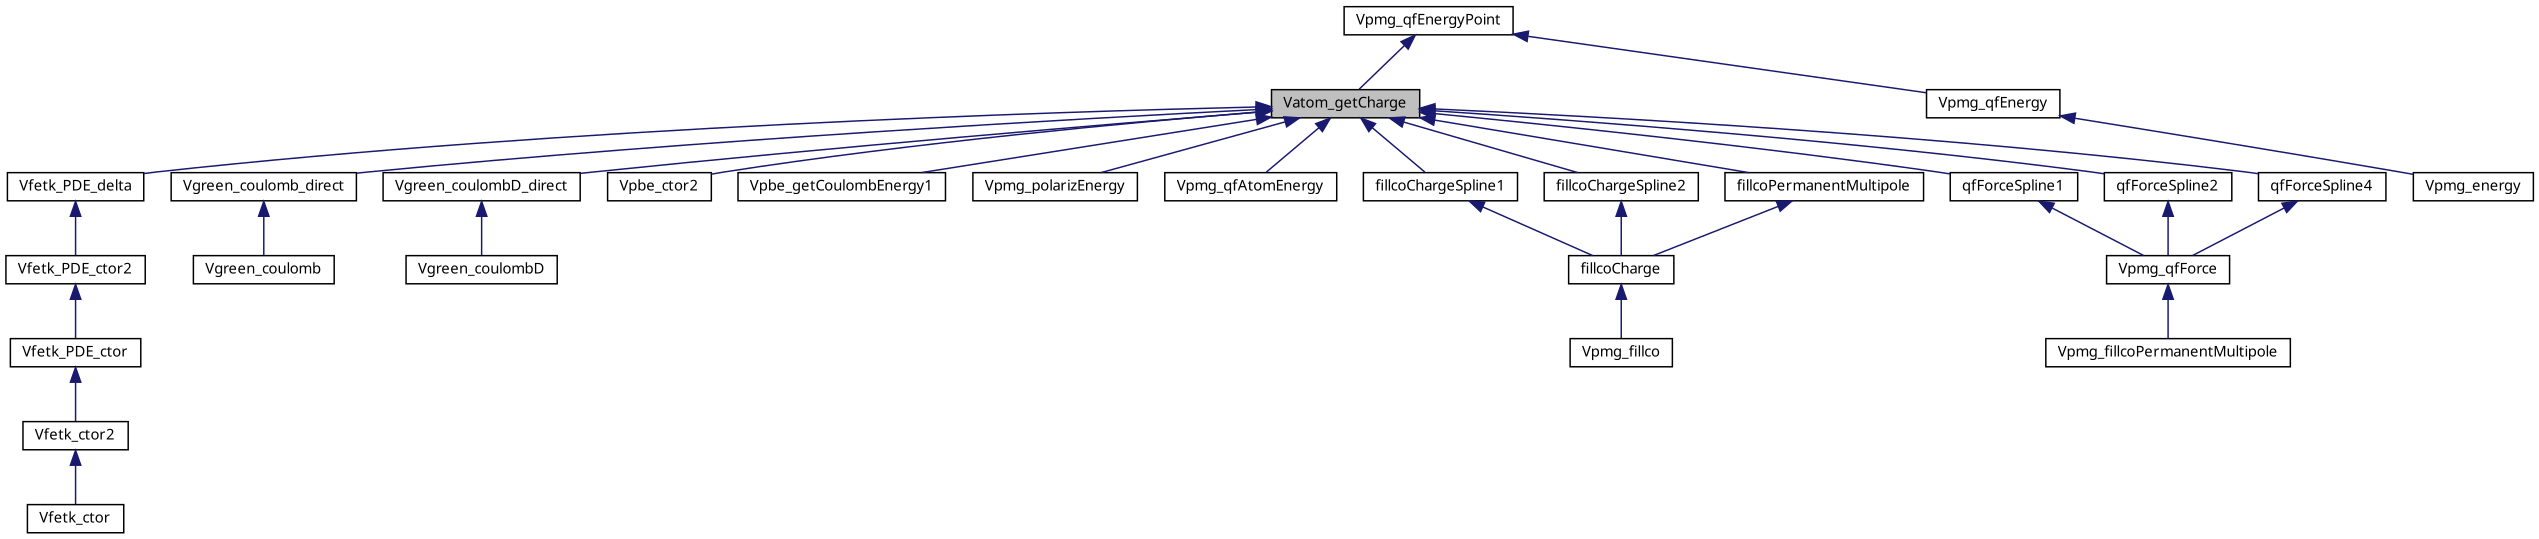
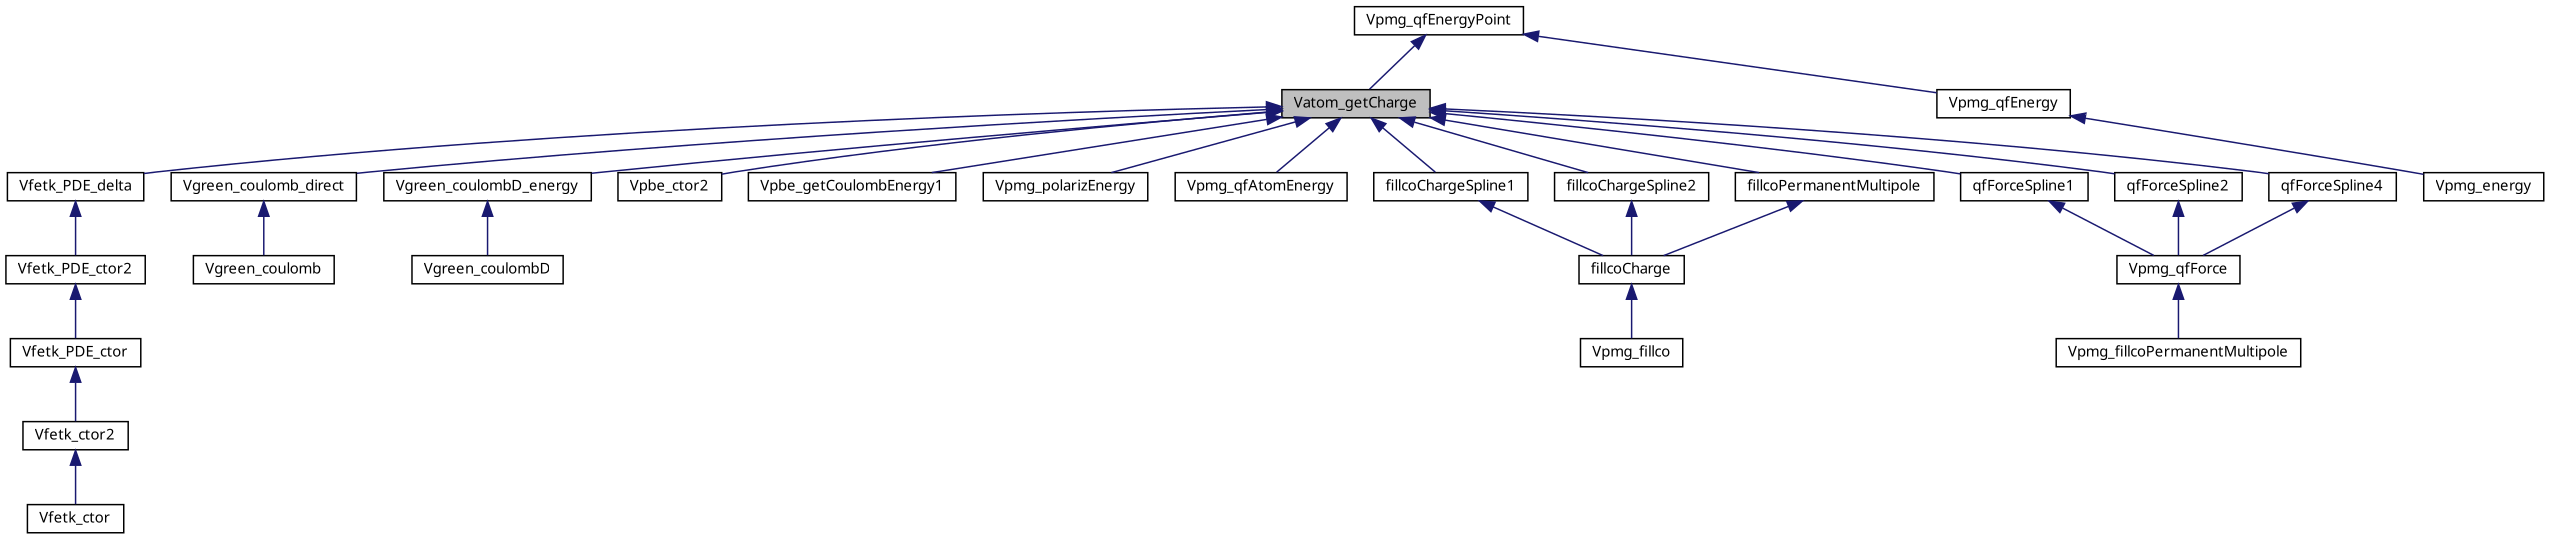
node "Vgreen_coulombD_direct": label "Vgreen_coulombD_direct" -> "Vgreen_coulombD_energy"
